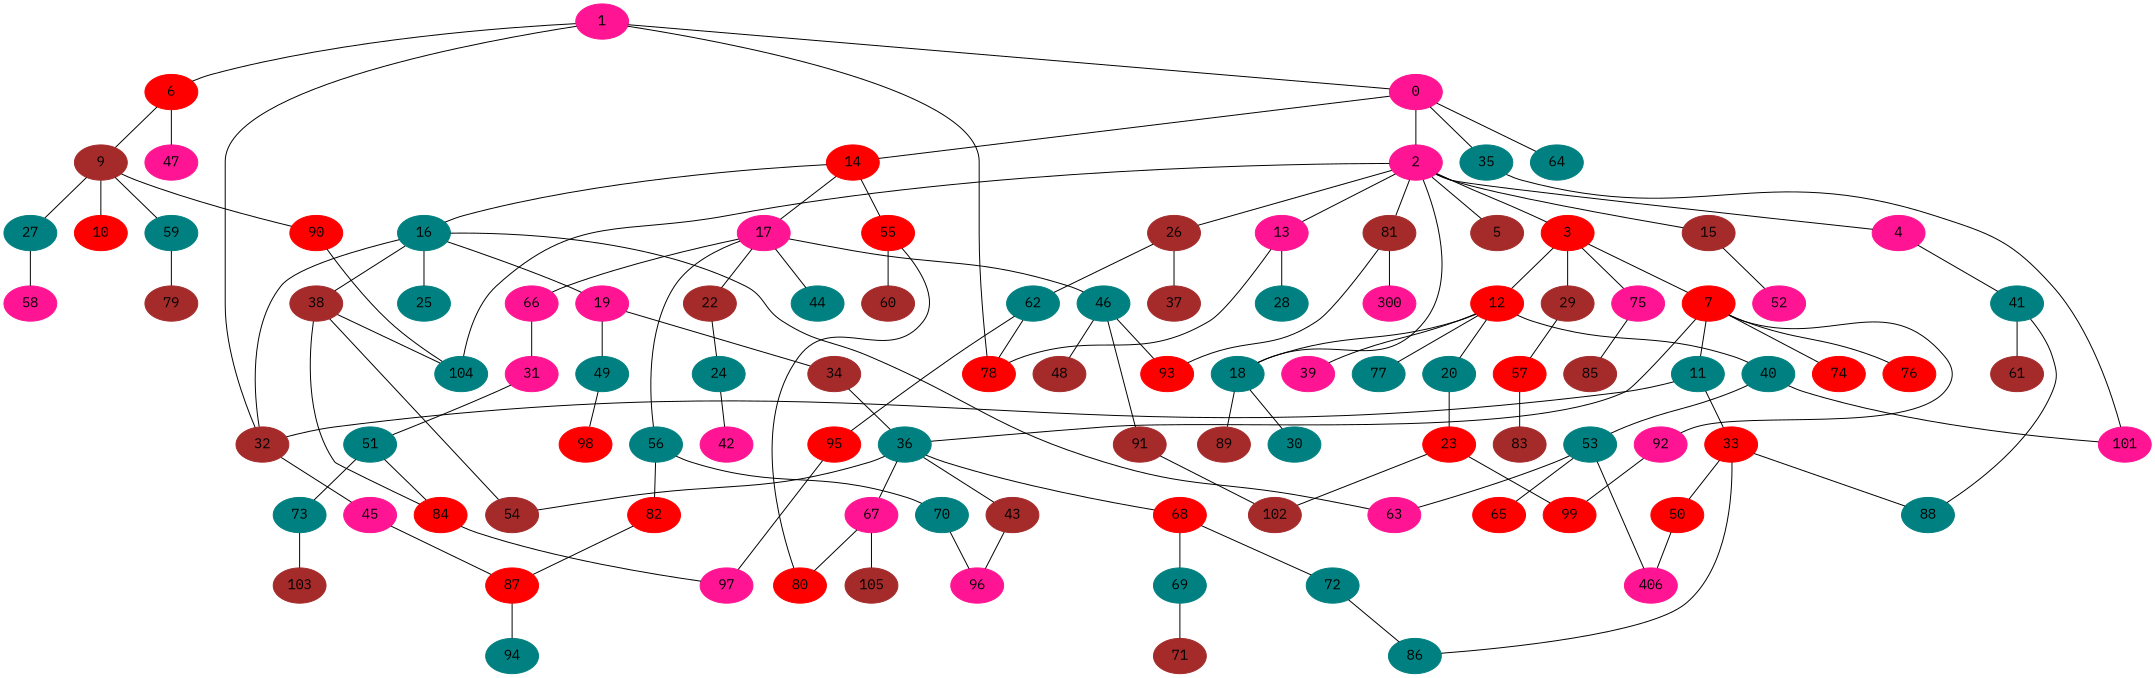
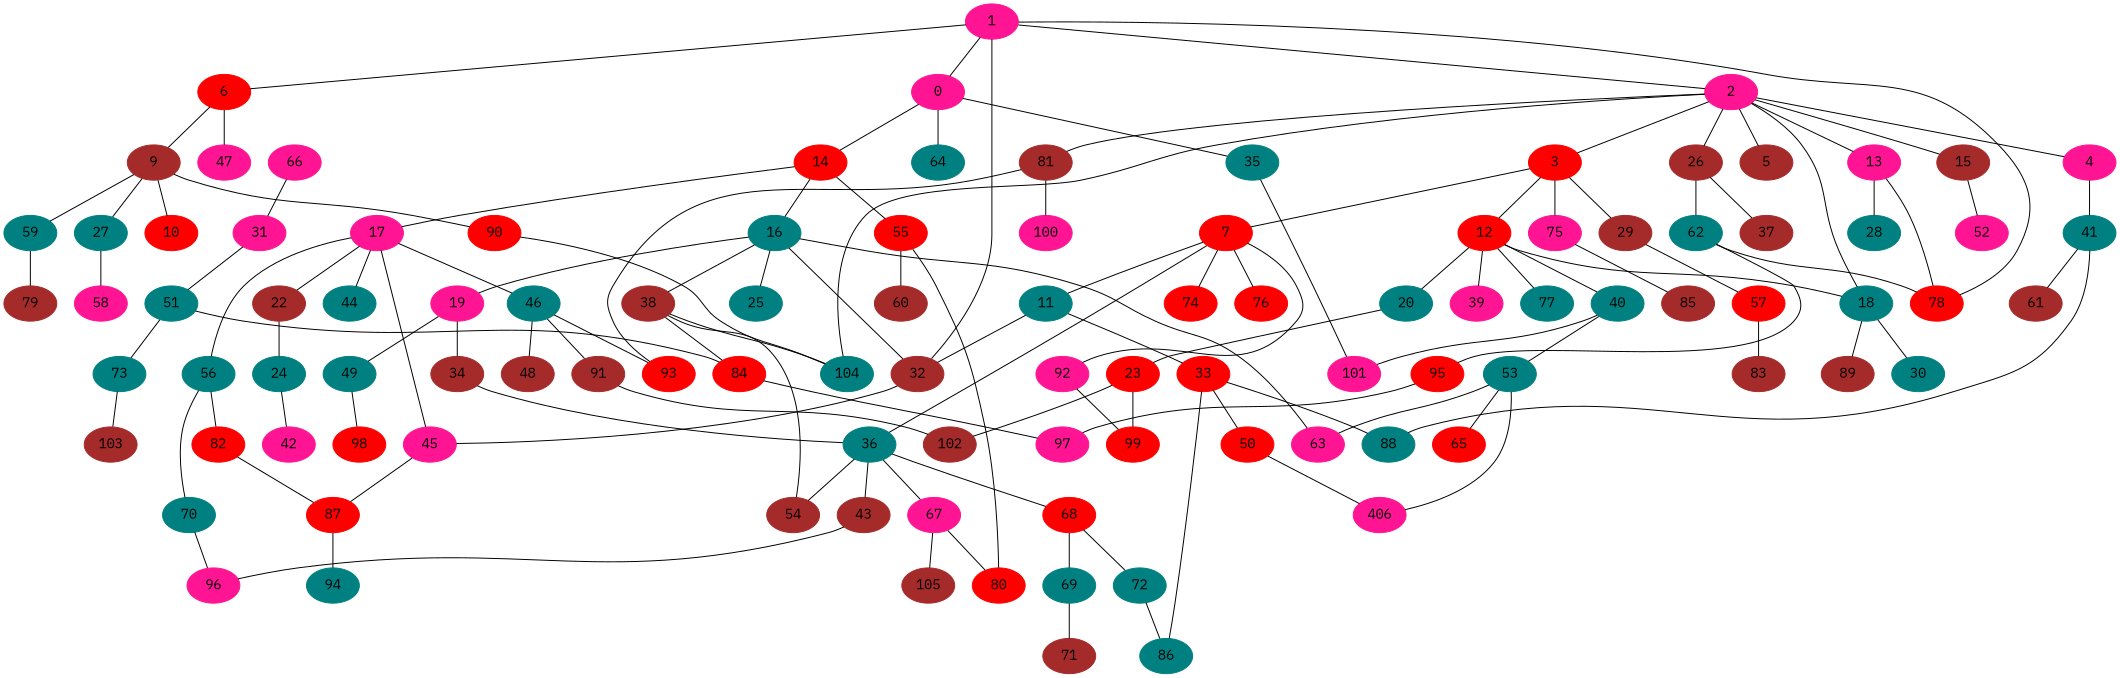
edge "0" -- "2": now "1" -- "2"
edge "17" -- "66": now "17" -- "45"
node "300": label "300" -> "100"
